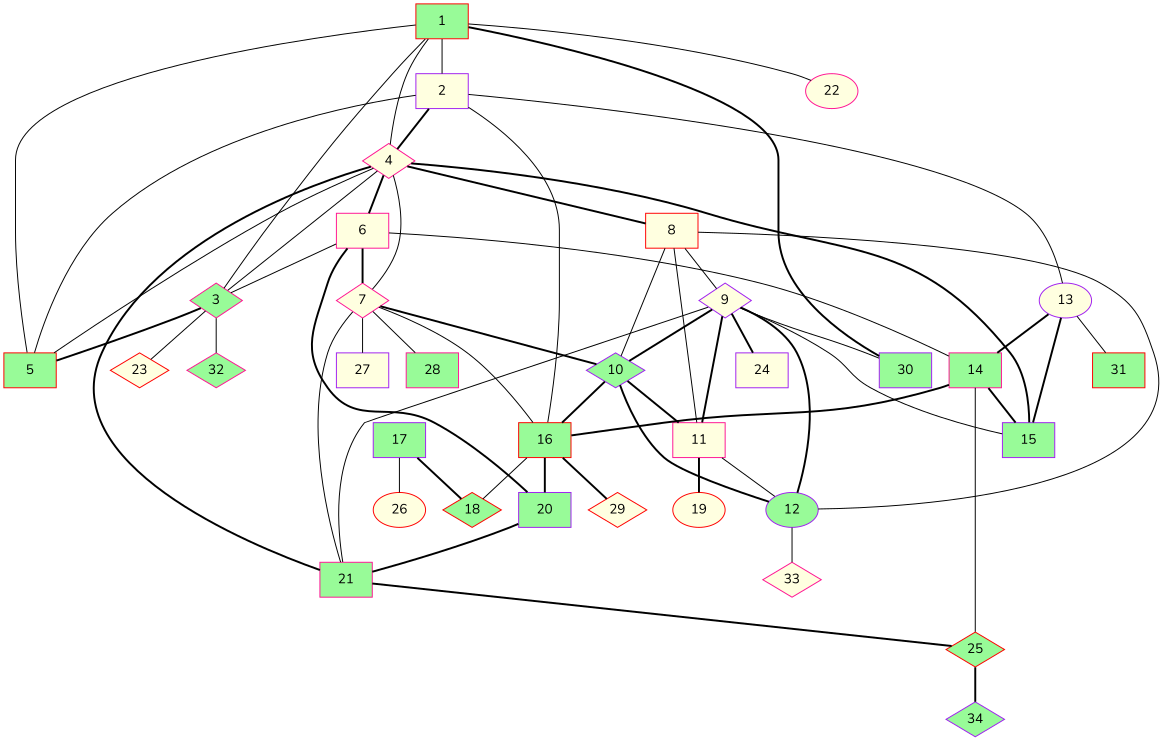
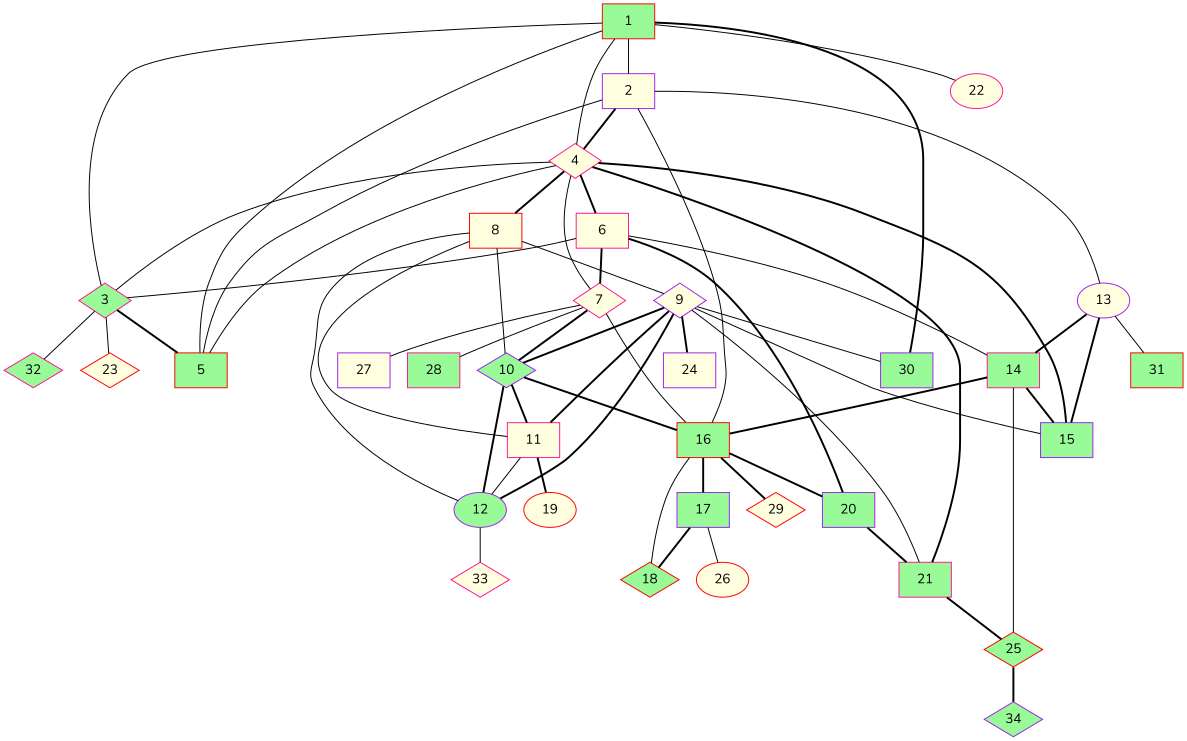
edge "7" -- "21": removed
edge "16" -- "17": added
